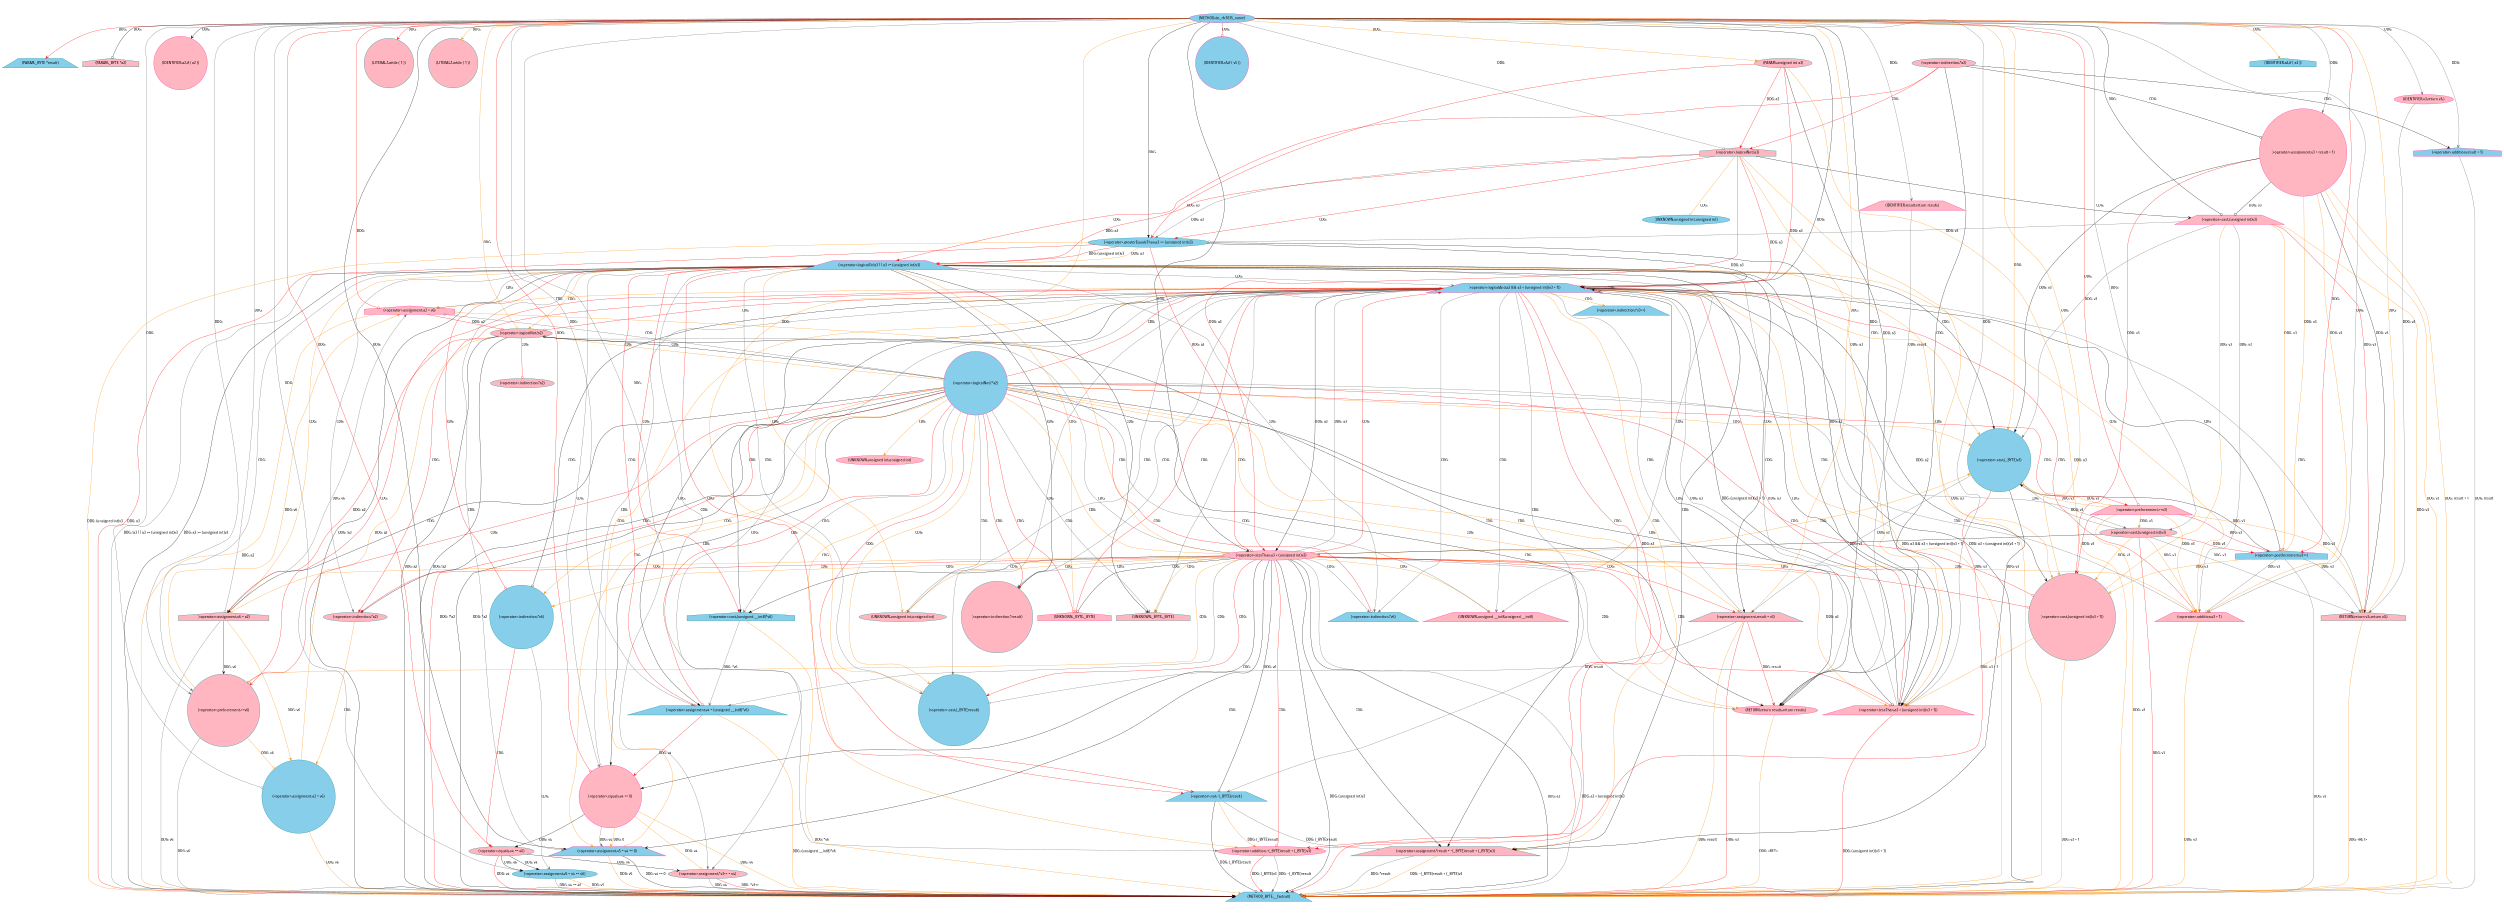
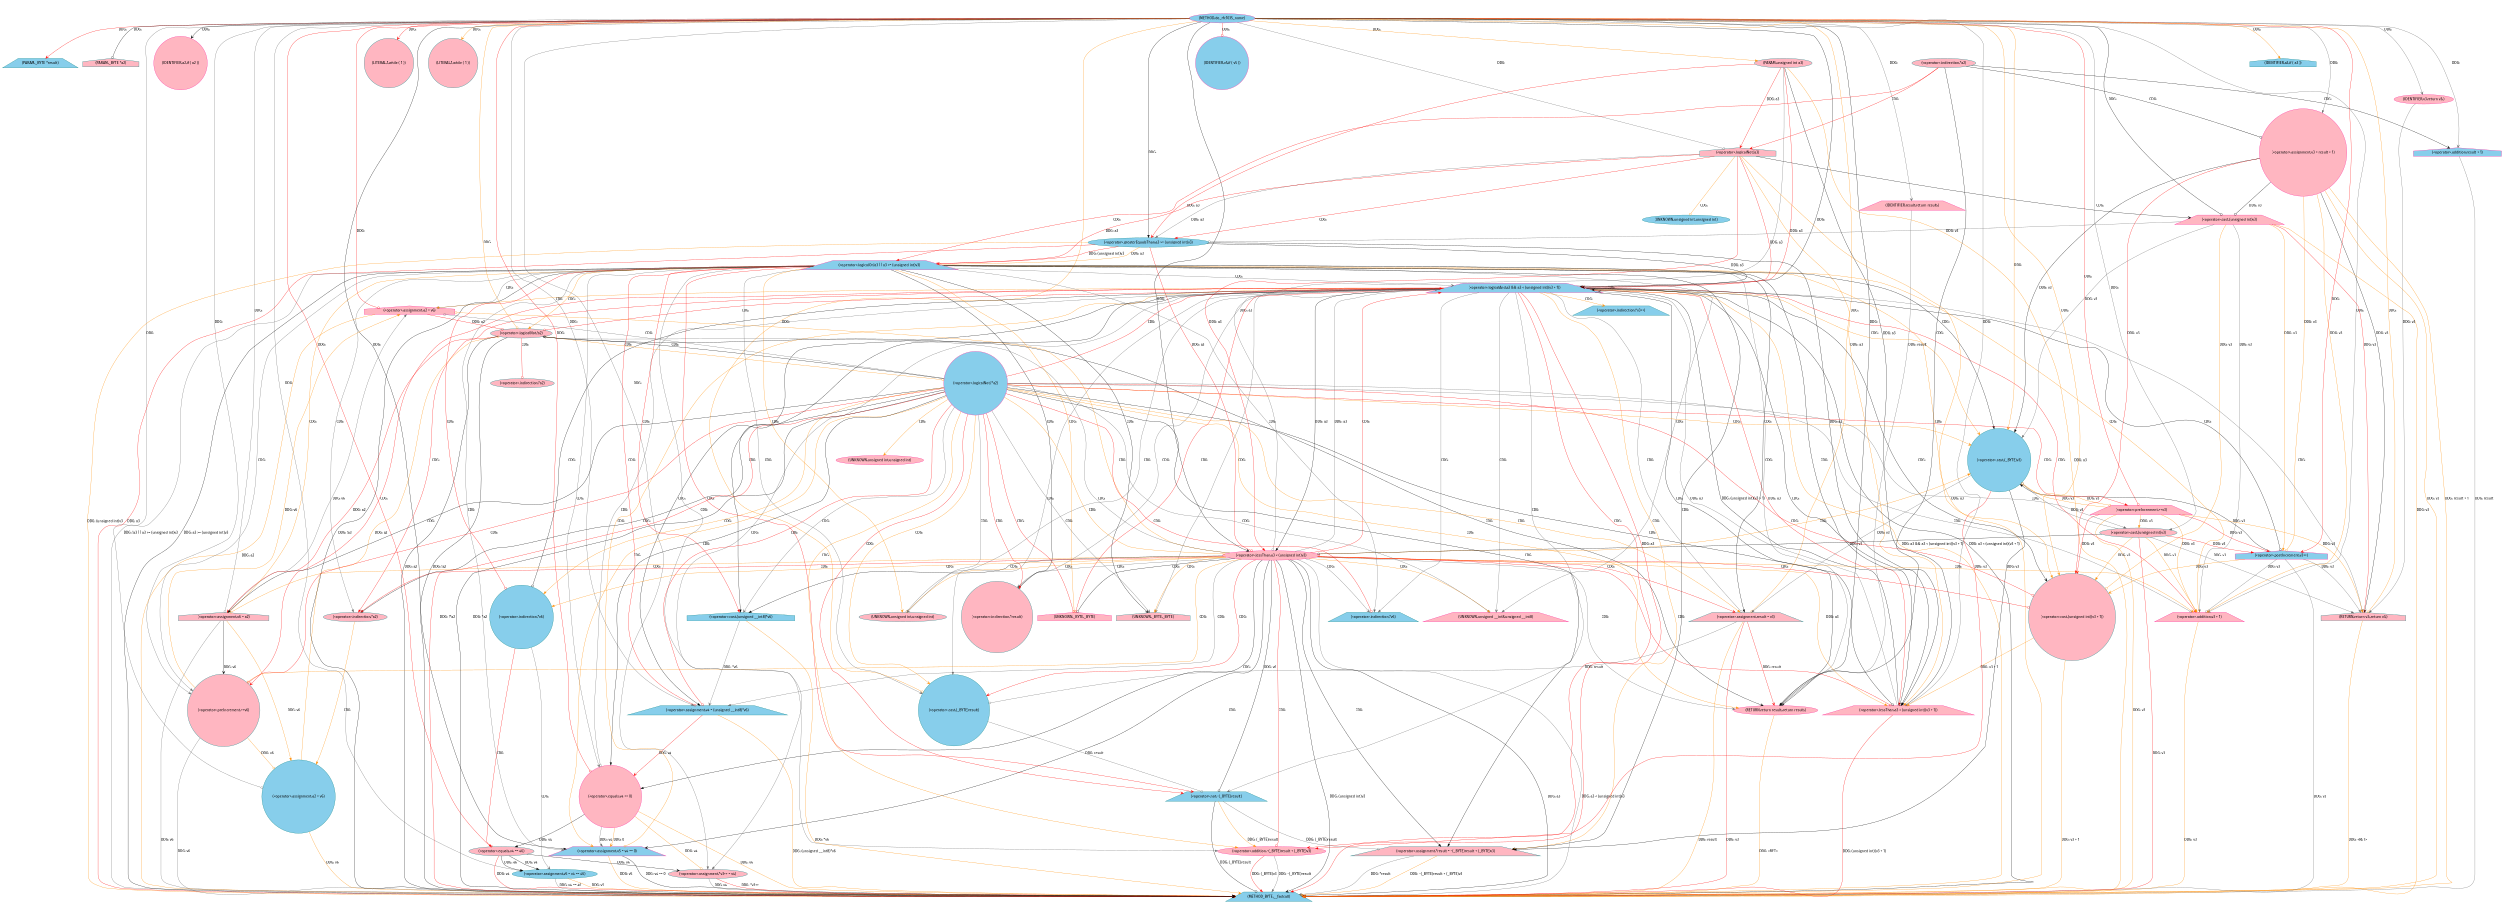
edge "(PARAM,unsigned int a3)" -> "(<operator>.lessThan,a3 < (unsigned int)v3)": added, label "DDG: a3"
edge "(<operator>.logicalAnd,a3 && a3 < (unsigned int)(v3 + 1))" -> "(<operator>.cast,(unsigned int)(v3 + 1))": label "DDG: a2" -> "CDG: "
edge "(<operator>.cast,(_BYTE)result)" -> "(<operator>.not,~(_BYTE)result)": added, label "DDG: result"
